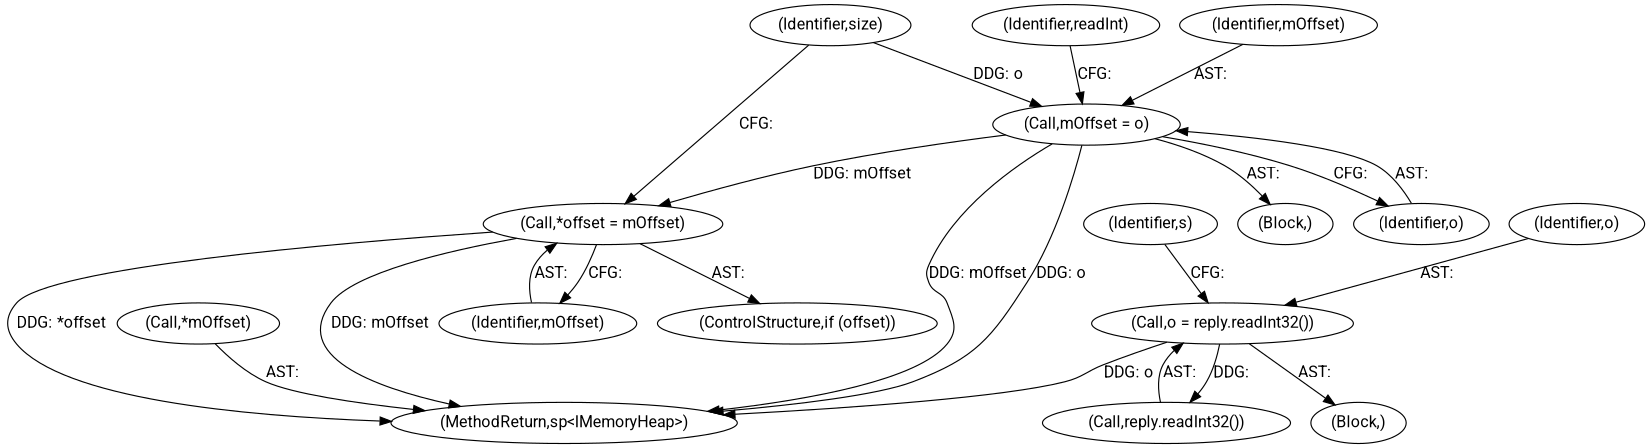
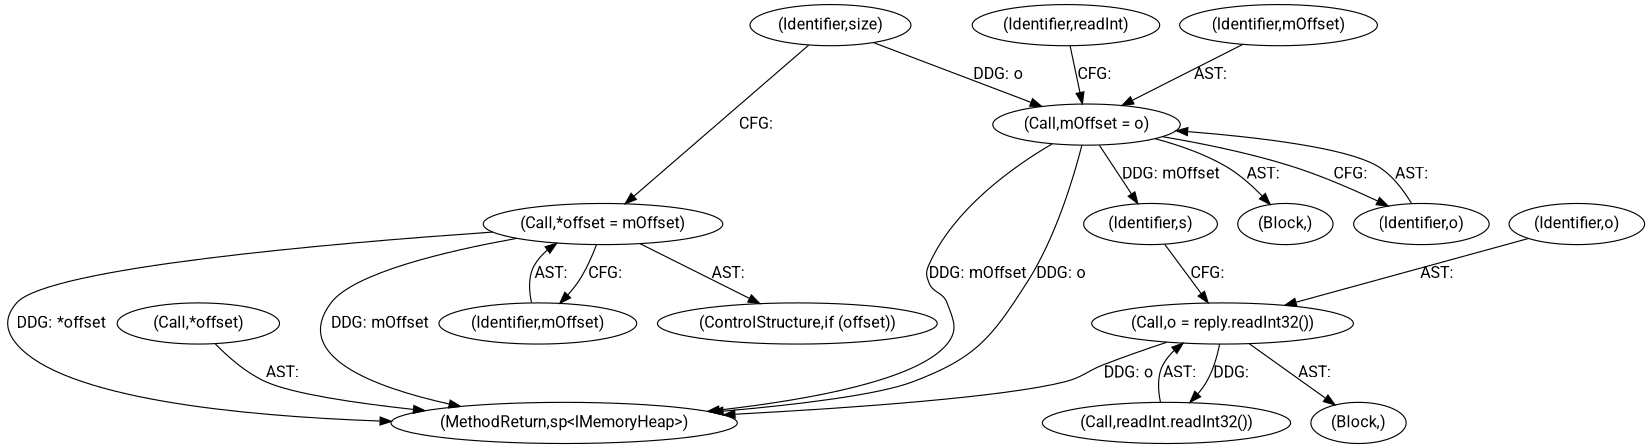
edge "(Call,mOffset = o)" -> "(Call,*offset = mOffset)": now "(Call,mOffset = o)" -> "(Identifier,s)"
node "(Call,*mOffset)": label "(Call,*mOffset)" -> "(Call,*offset)"
node "(Call,reply.readInt32())": label "(Call,reply.readInt32())" -> "(Call,readInt.readInt32())"
